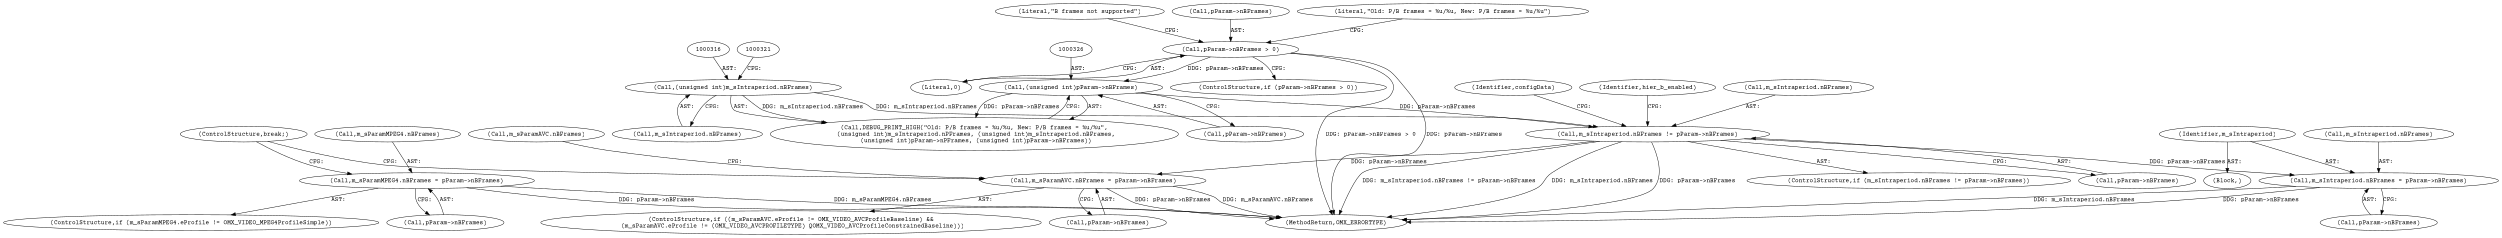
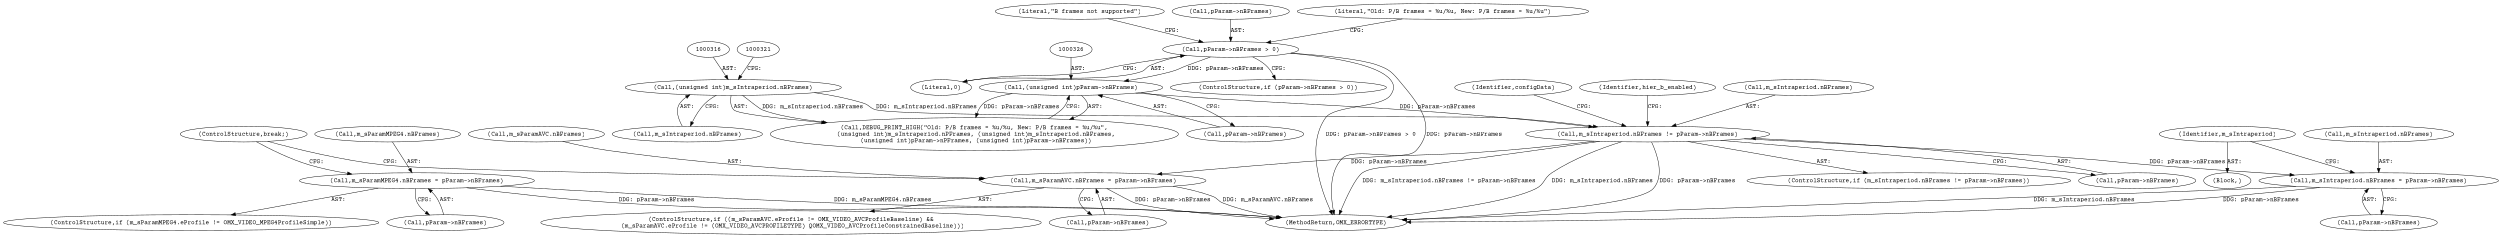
edge "(Call,m_sParamAVC.nBFrames)" -> "(Call,m_sParamAVC.nBFrames = pParam->nBFrames)": label "CFG: " -> "AST: "
edge "(Identifier,m_sIntraperiod)" -> "(Call,m_sIntraperiod.nBFrames = pParam->nBFrames)": label "AST: " -> "CFG: "
